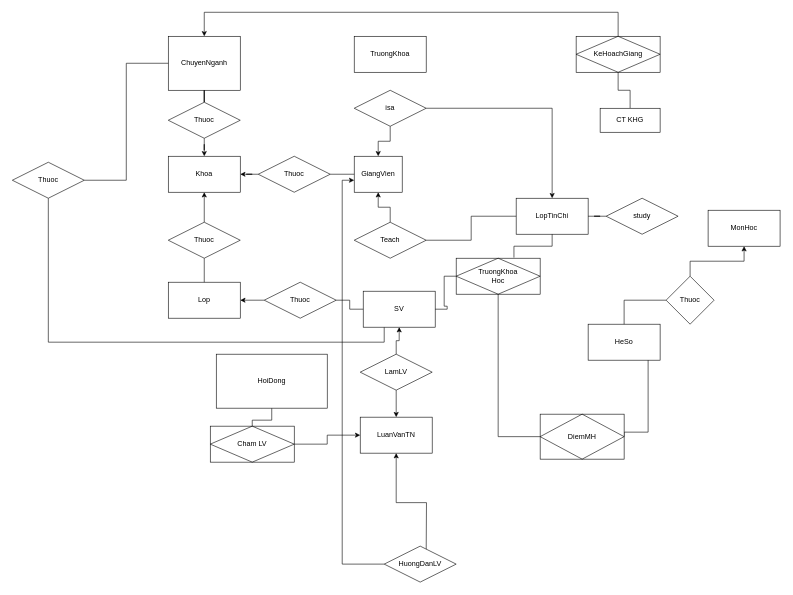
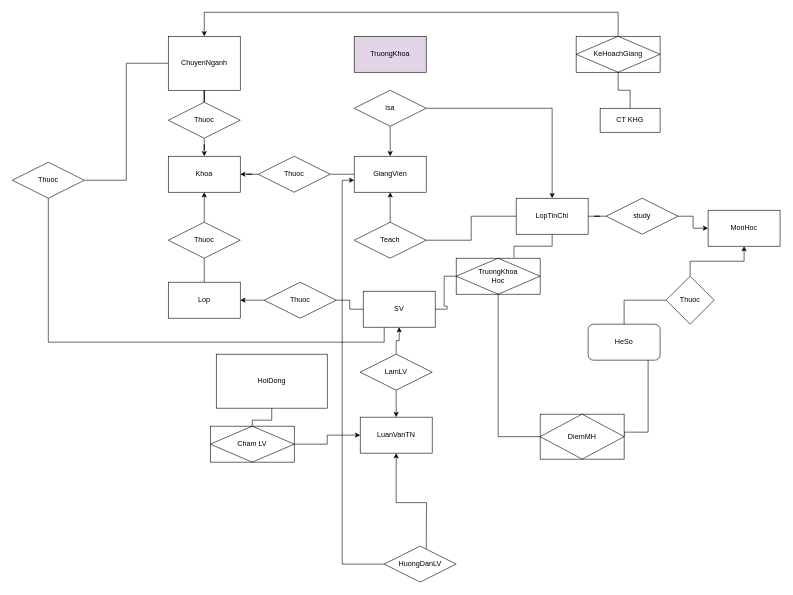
node "TruongKhoa": fillcolor #ffffff -> #e1d5e7
node "GiangVien": size 48x36 -> 72x36
edge "study" -> "MonHoc": added
node "HeSo": shape rectangle -> rounded rectangle
